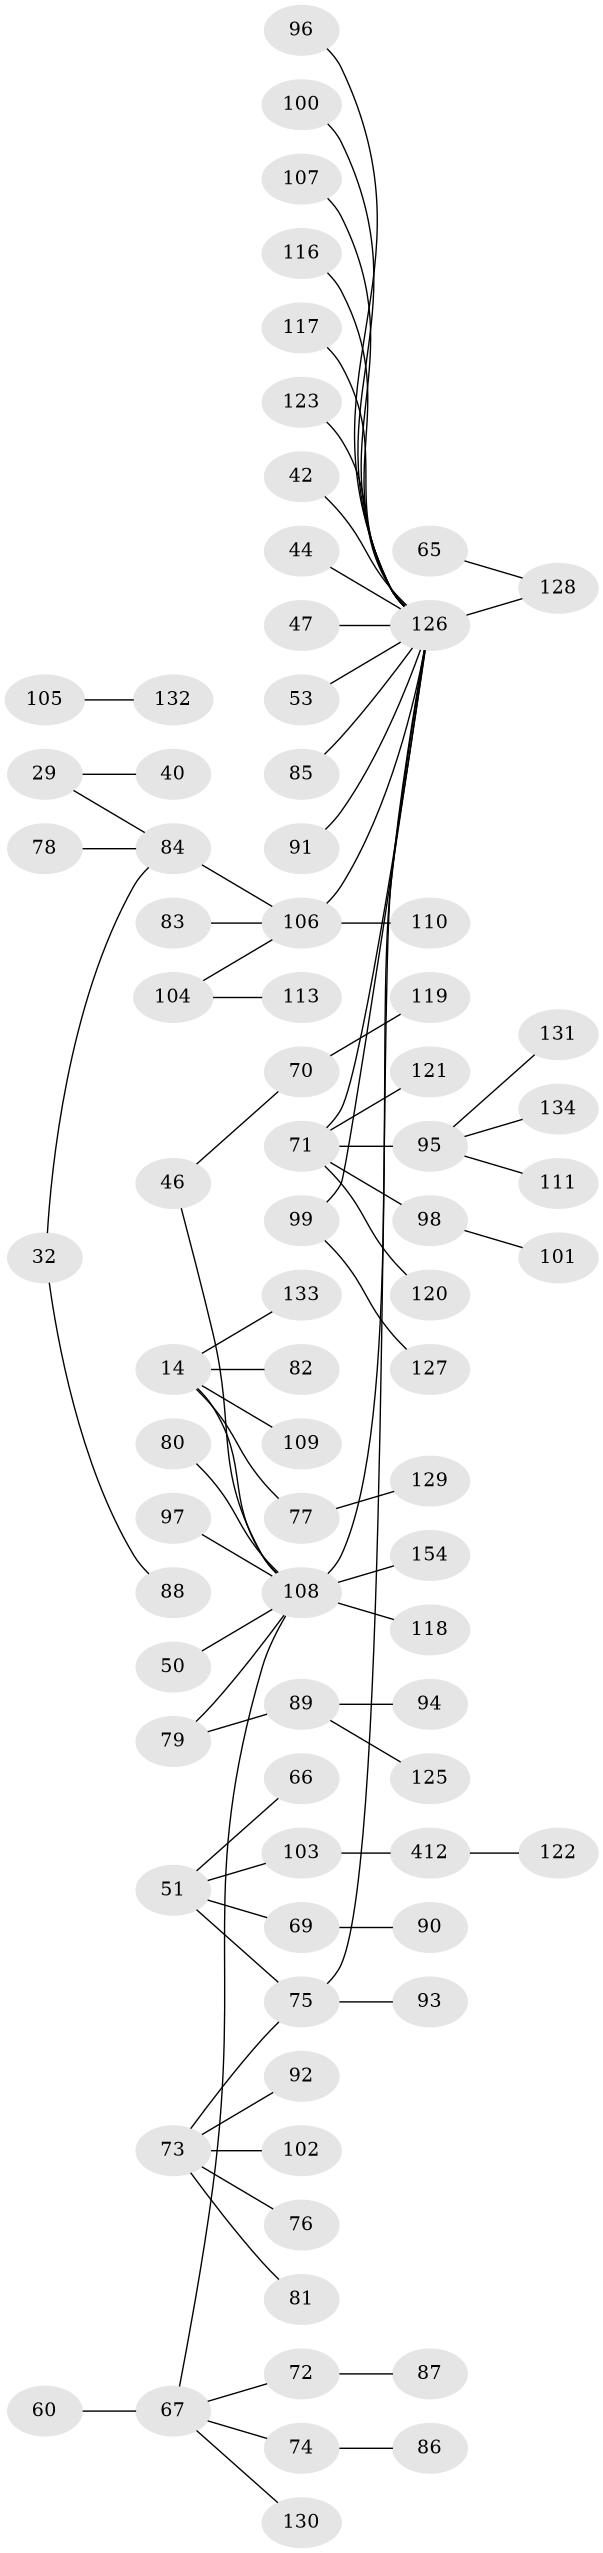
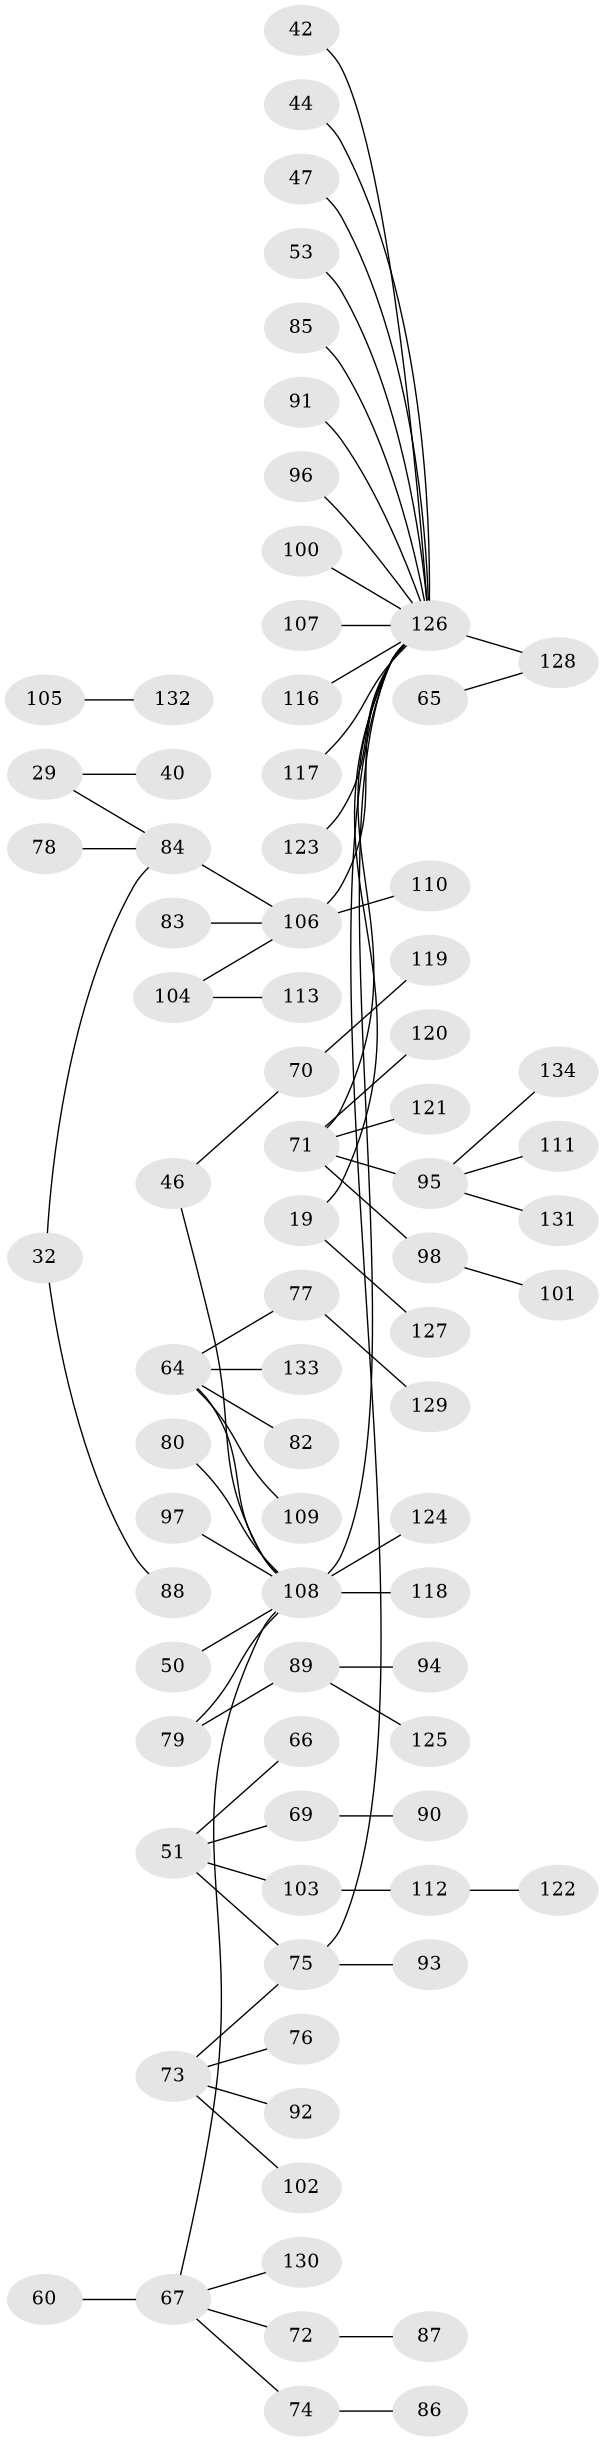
node "99": label "99" -> "19"
node "14": label "14" -> "64"
node "154": label "154" -> "124"
node "412": label "412" -> "112"
node "81": removed
